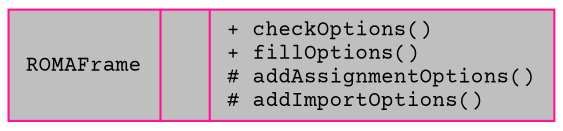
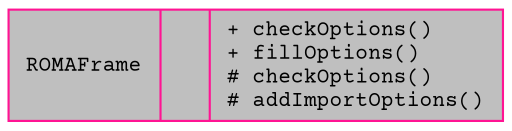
node "ROMAFrame": text "# addAssignmentOptions()" -> "# checkOptions()"
